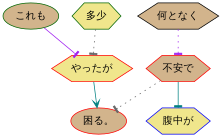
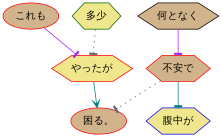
node "これも": color darkgreen -> red
edge "何となく" -> "不安で": style dotted -> solid
